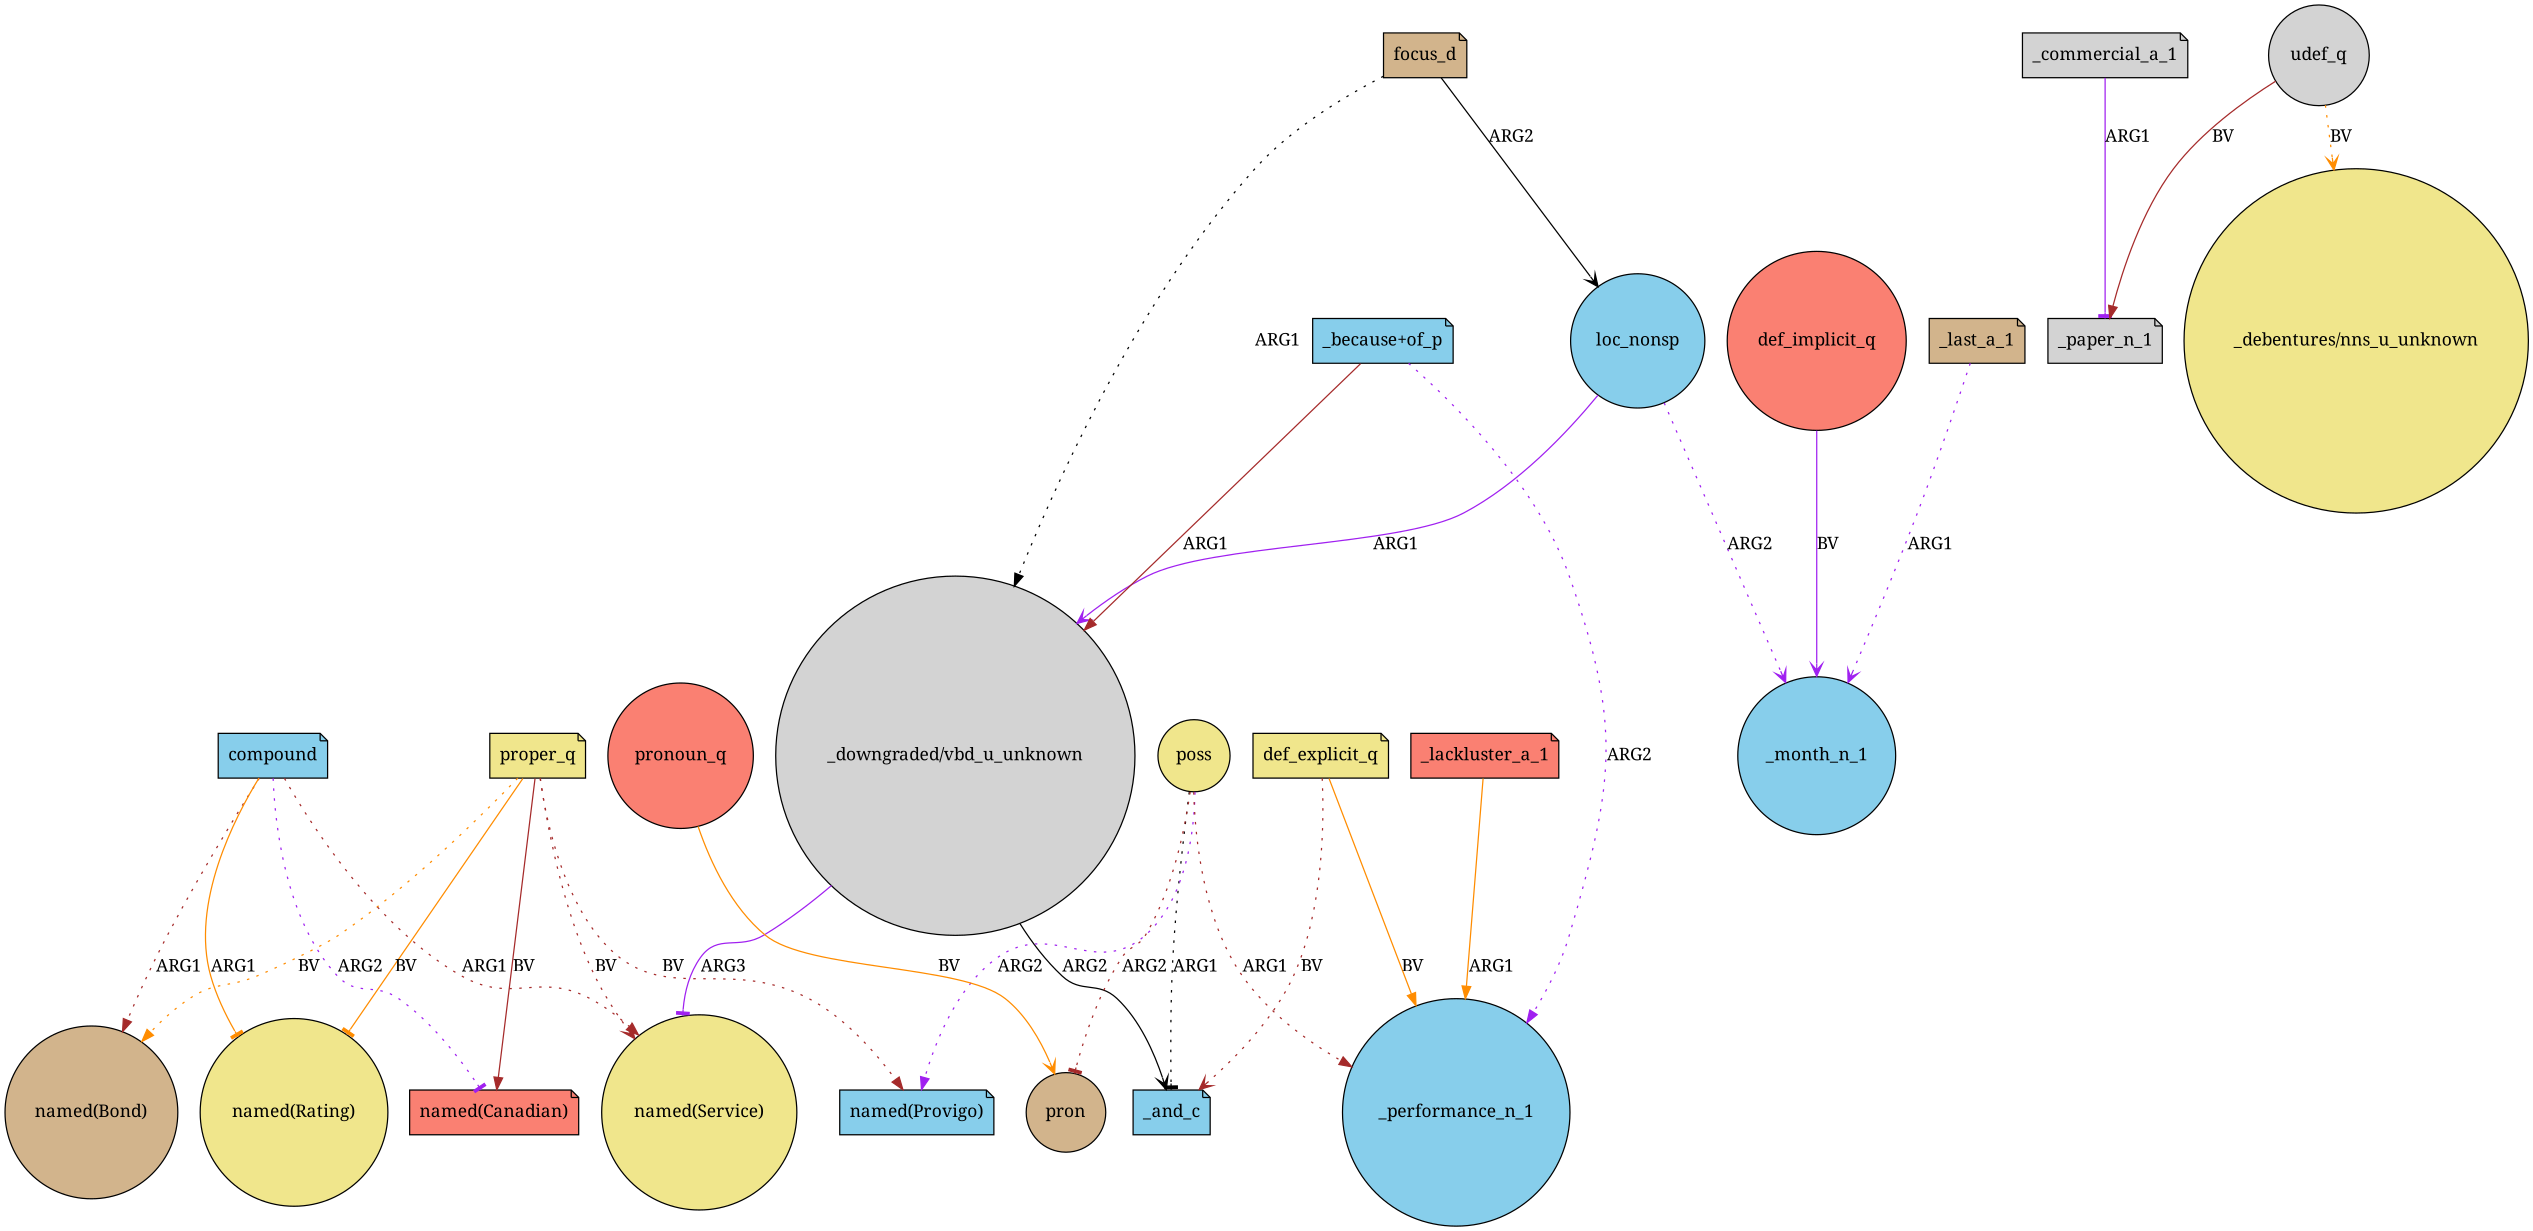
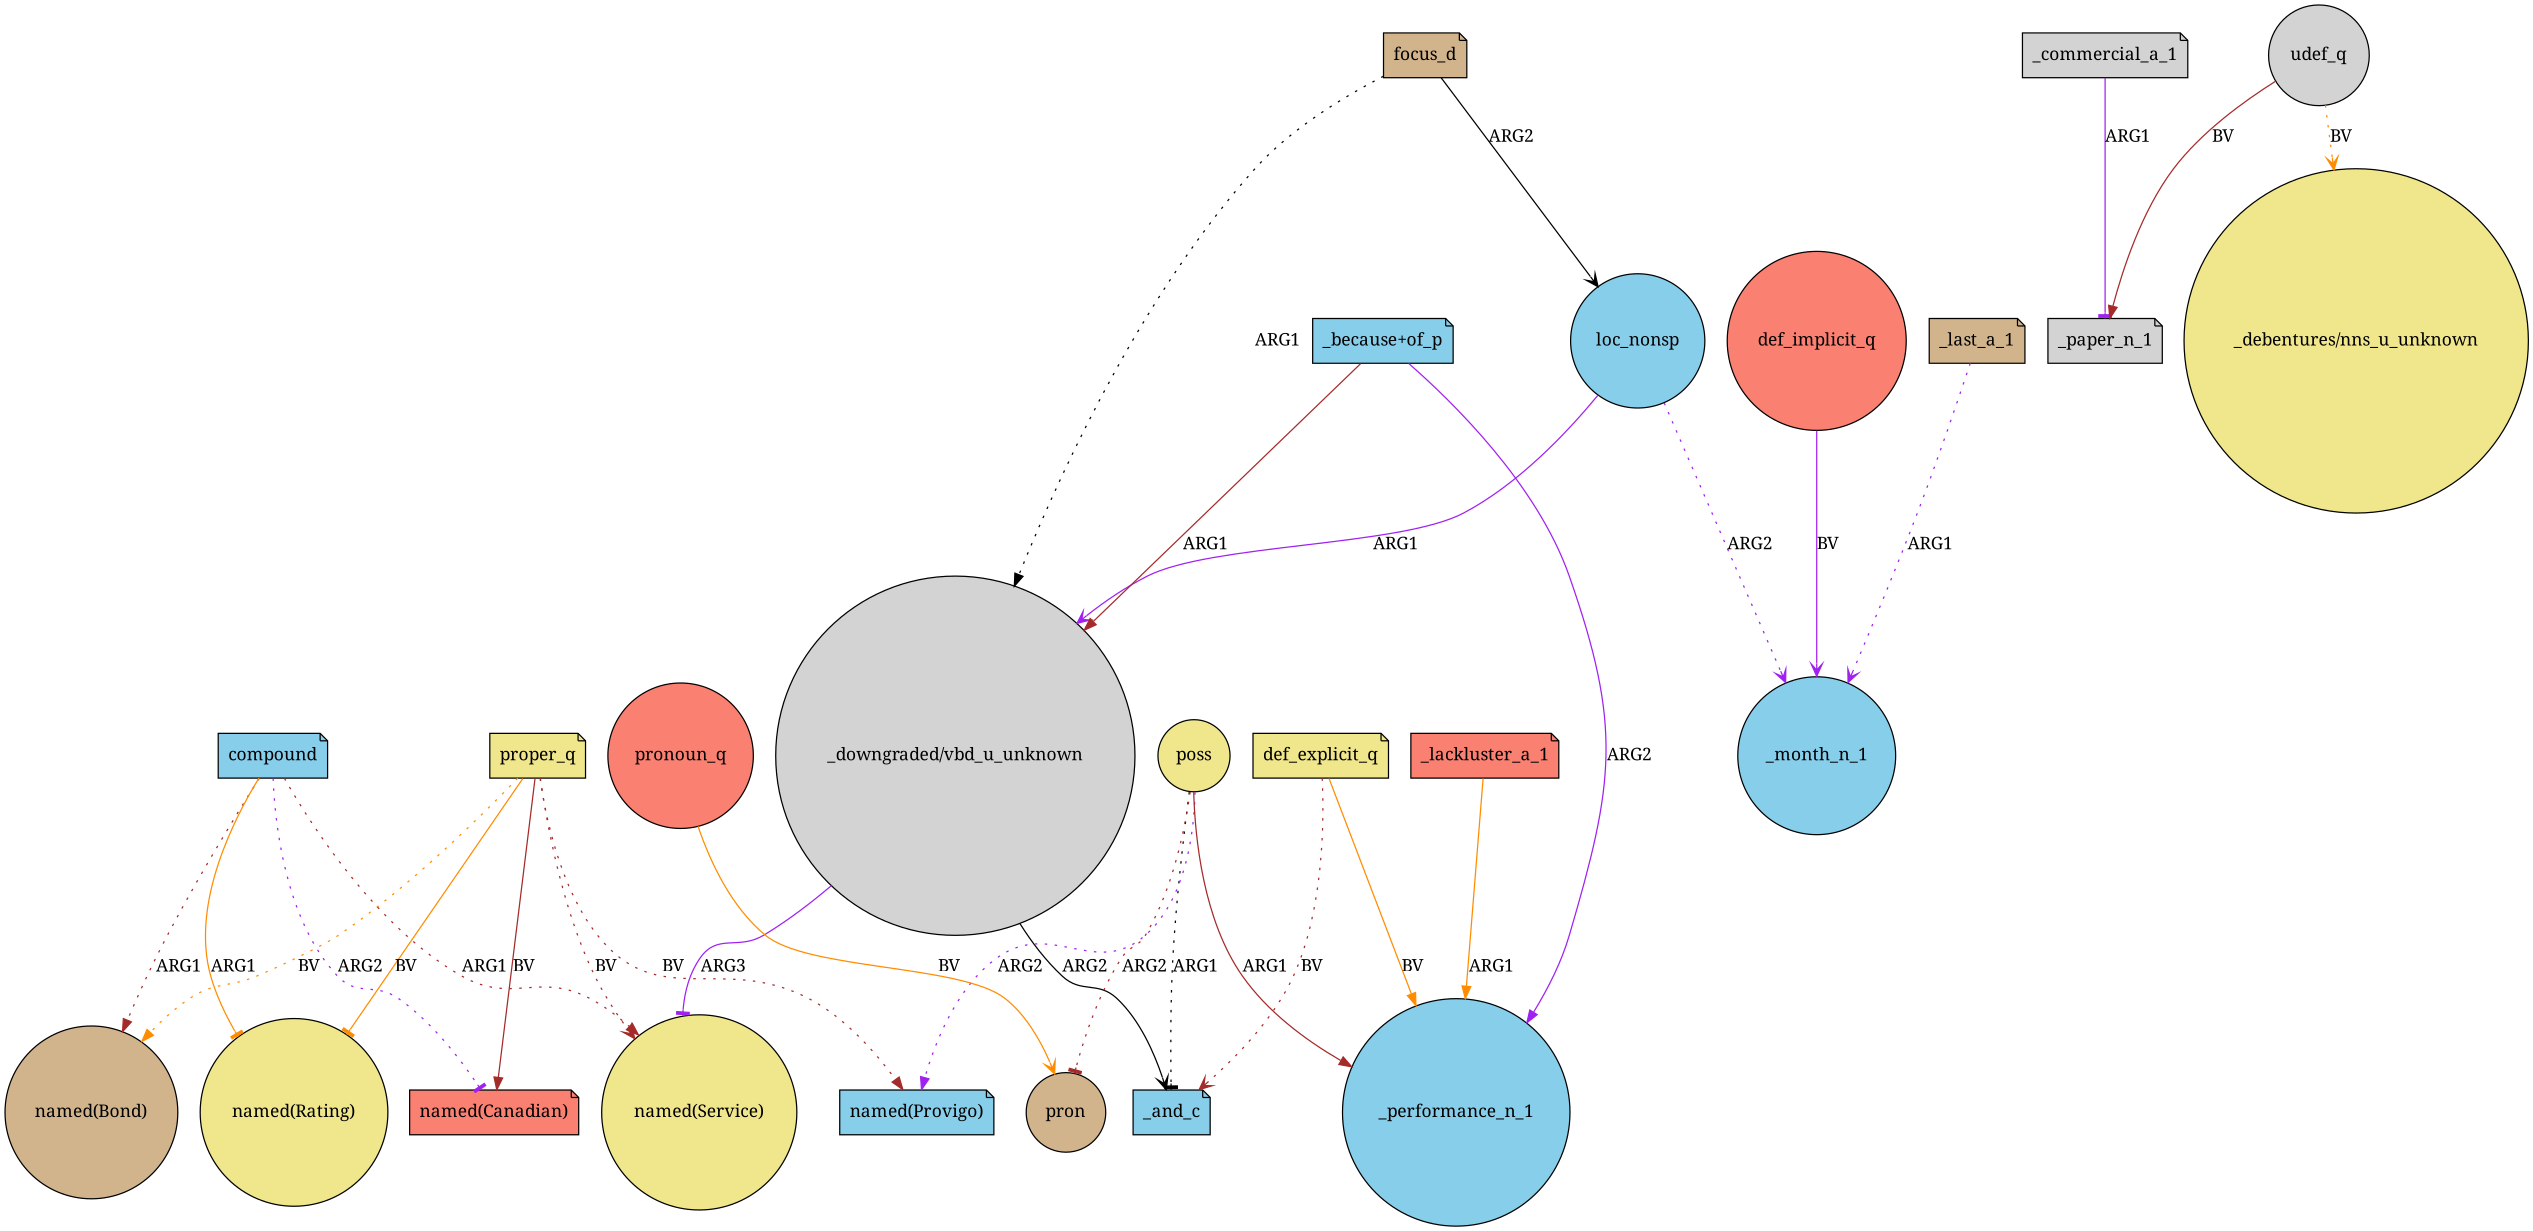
edge "_because+of_p" -> "_performance_n_1": style dotted -> solid
edge "poss" -> "_performance_n_1": style dotted -> solid
